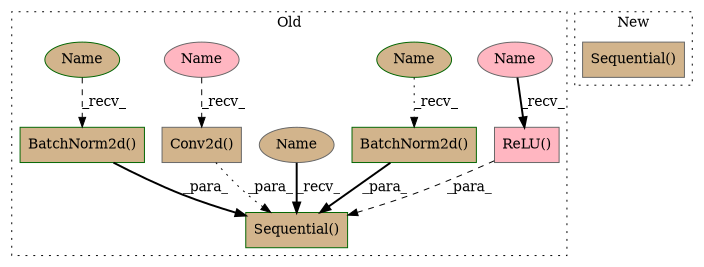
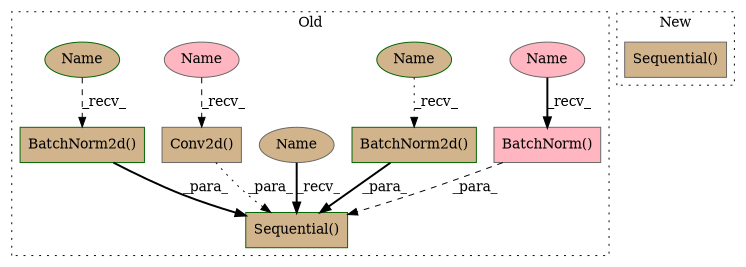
node "ReLU()": label "ReLU()" -> "BatchNorm()"
